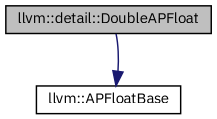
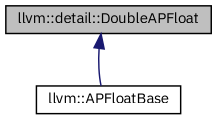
edge "llvm::detail::DoubleAPFloat" -> "llvm::APFloatBase": reversed
